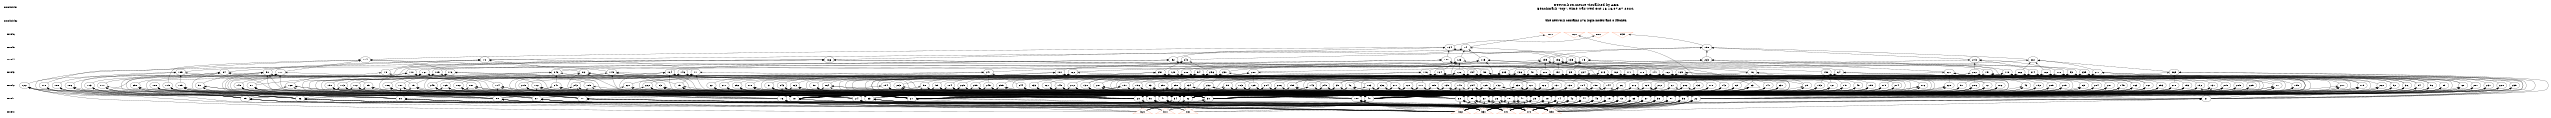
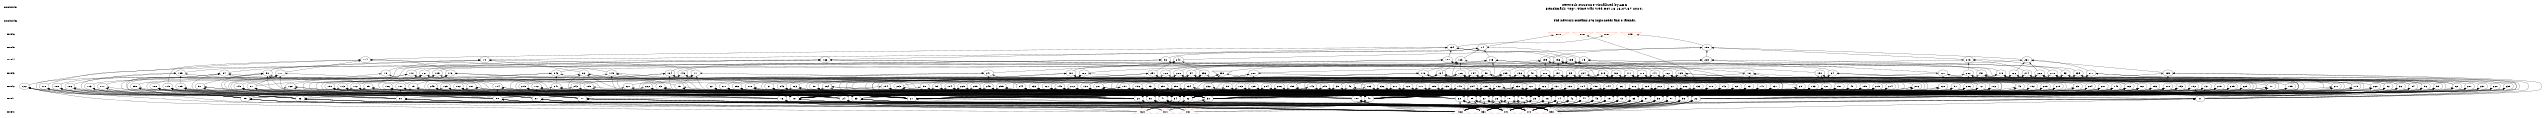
node "230": shape ellipse -> invtriangle
node "23": shape triangle -> ellipse
